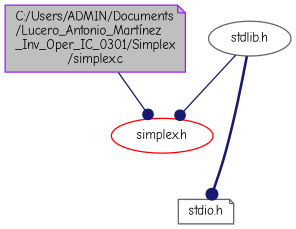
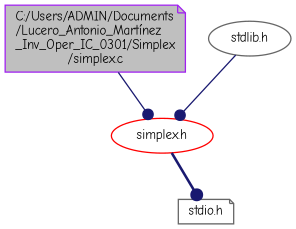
edge "stdlib.h" -> "stdio.h": now "simplex.h" -> "stdio.h"
